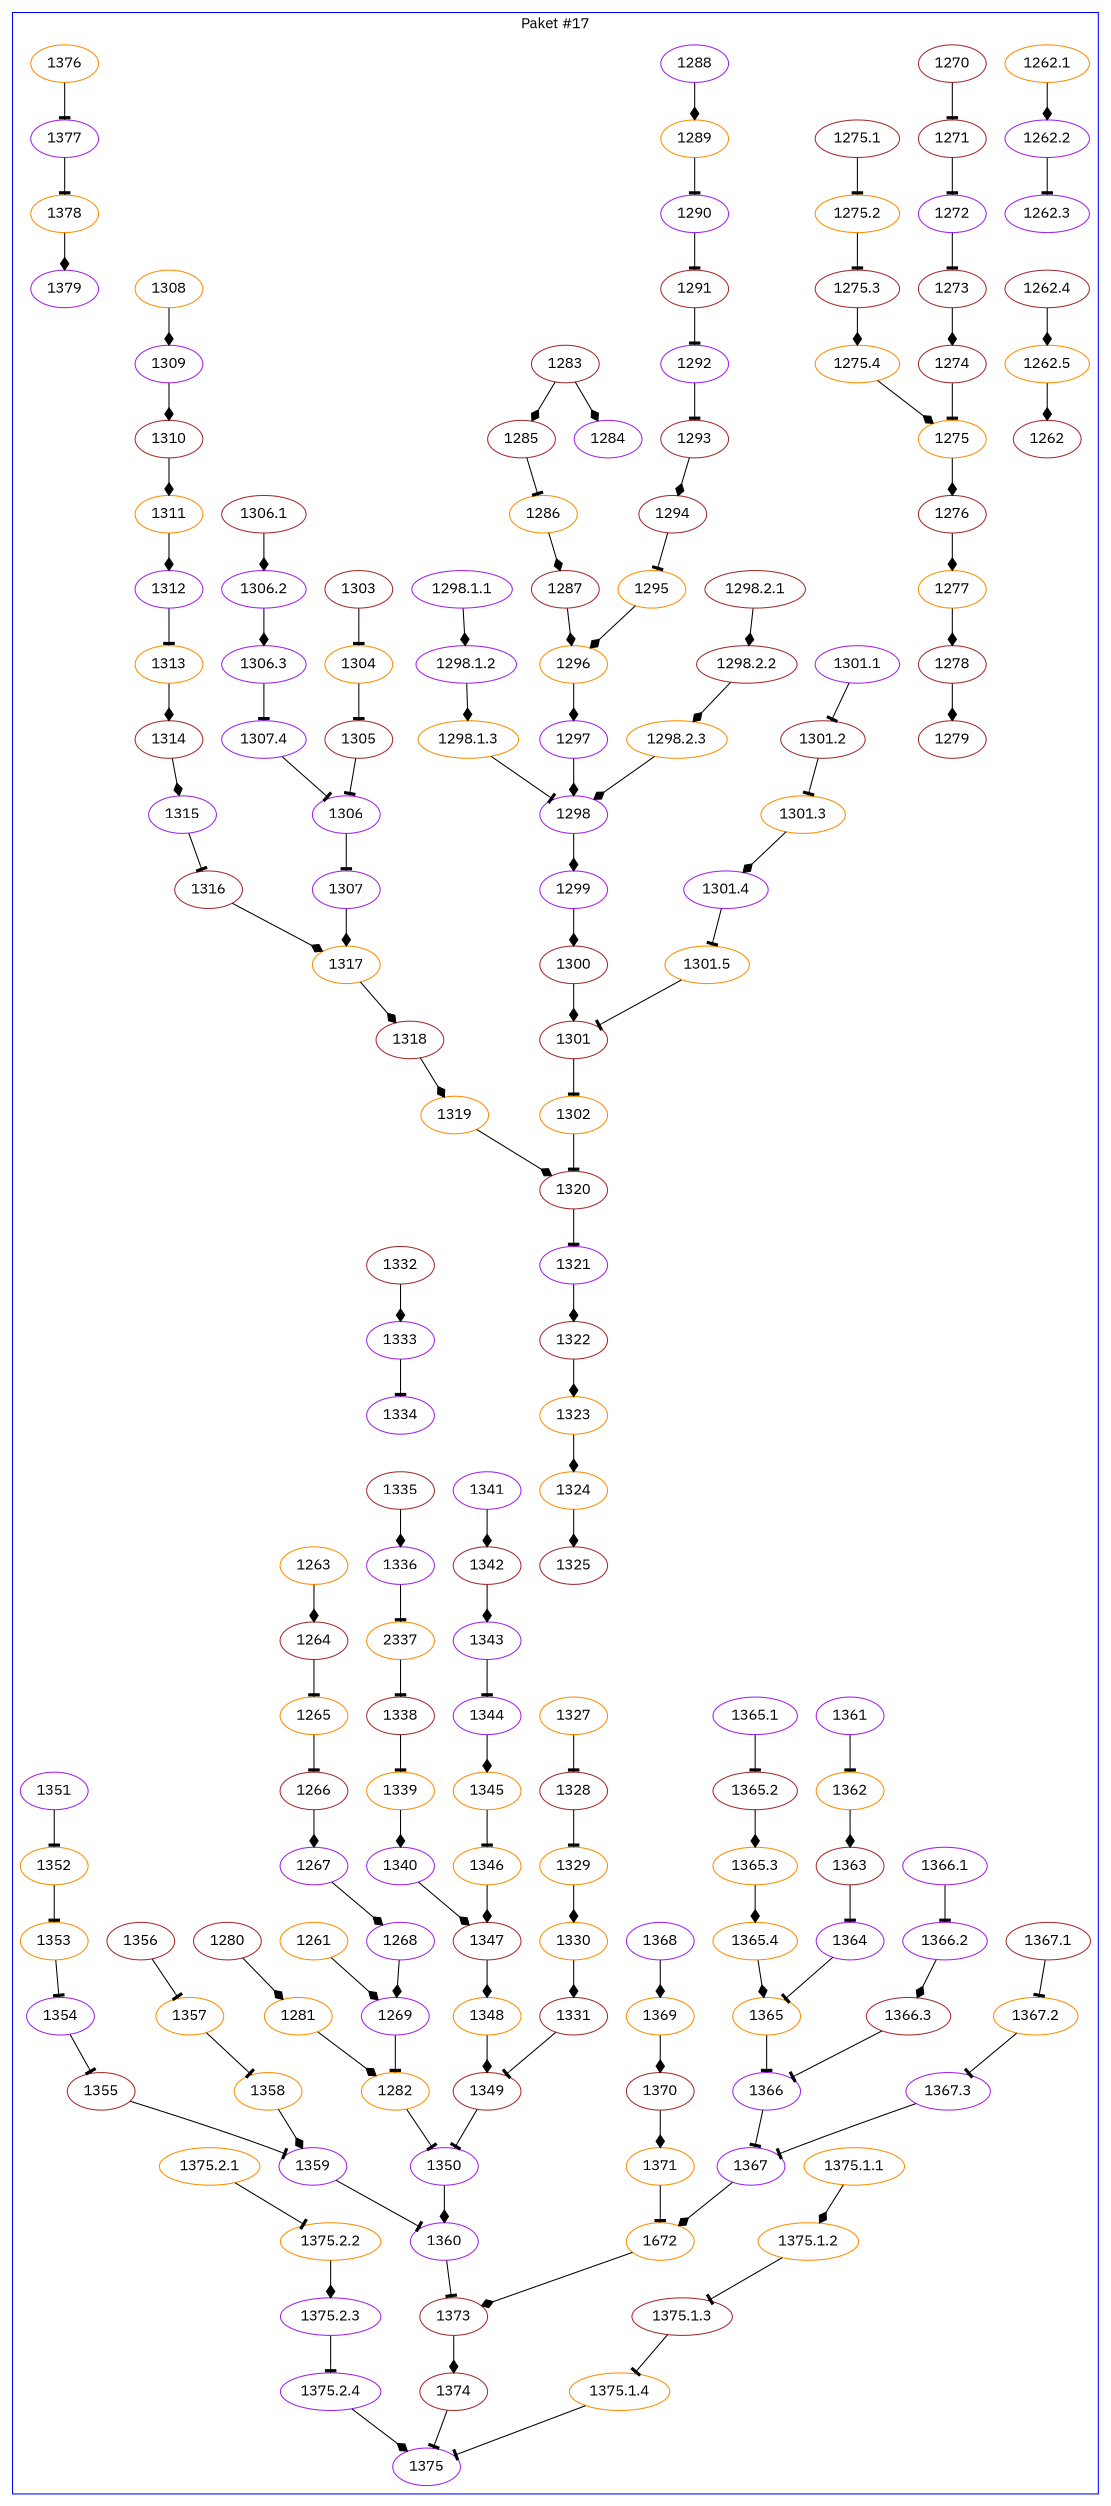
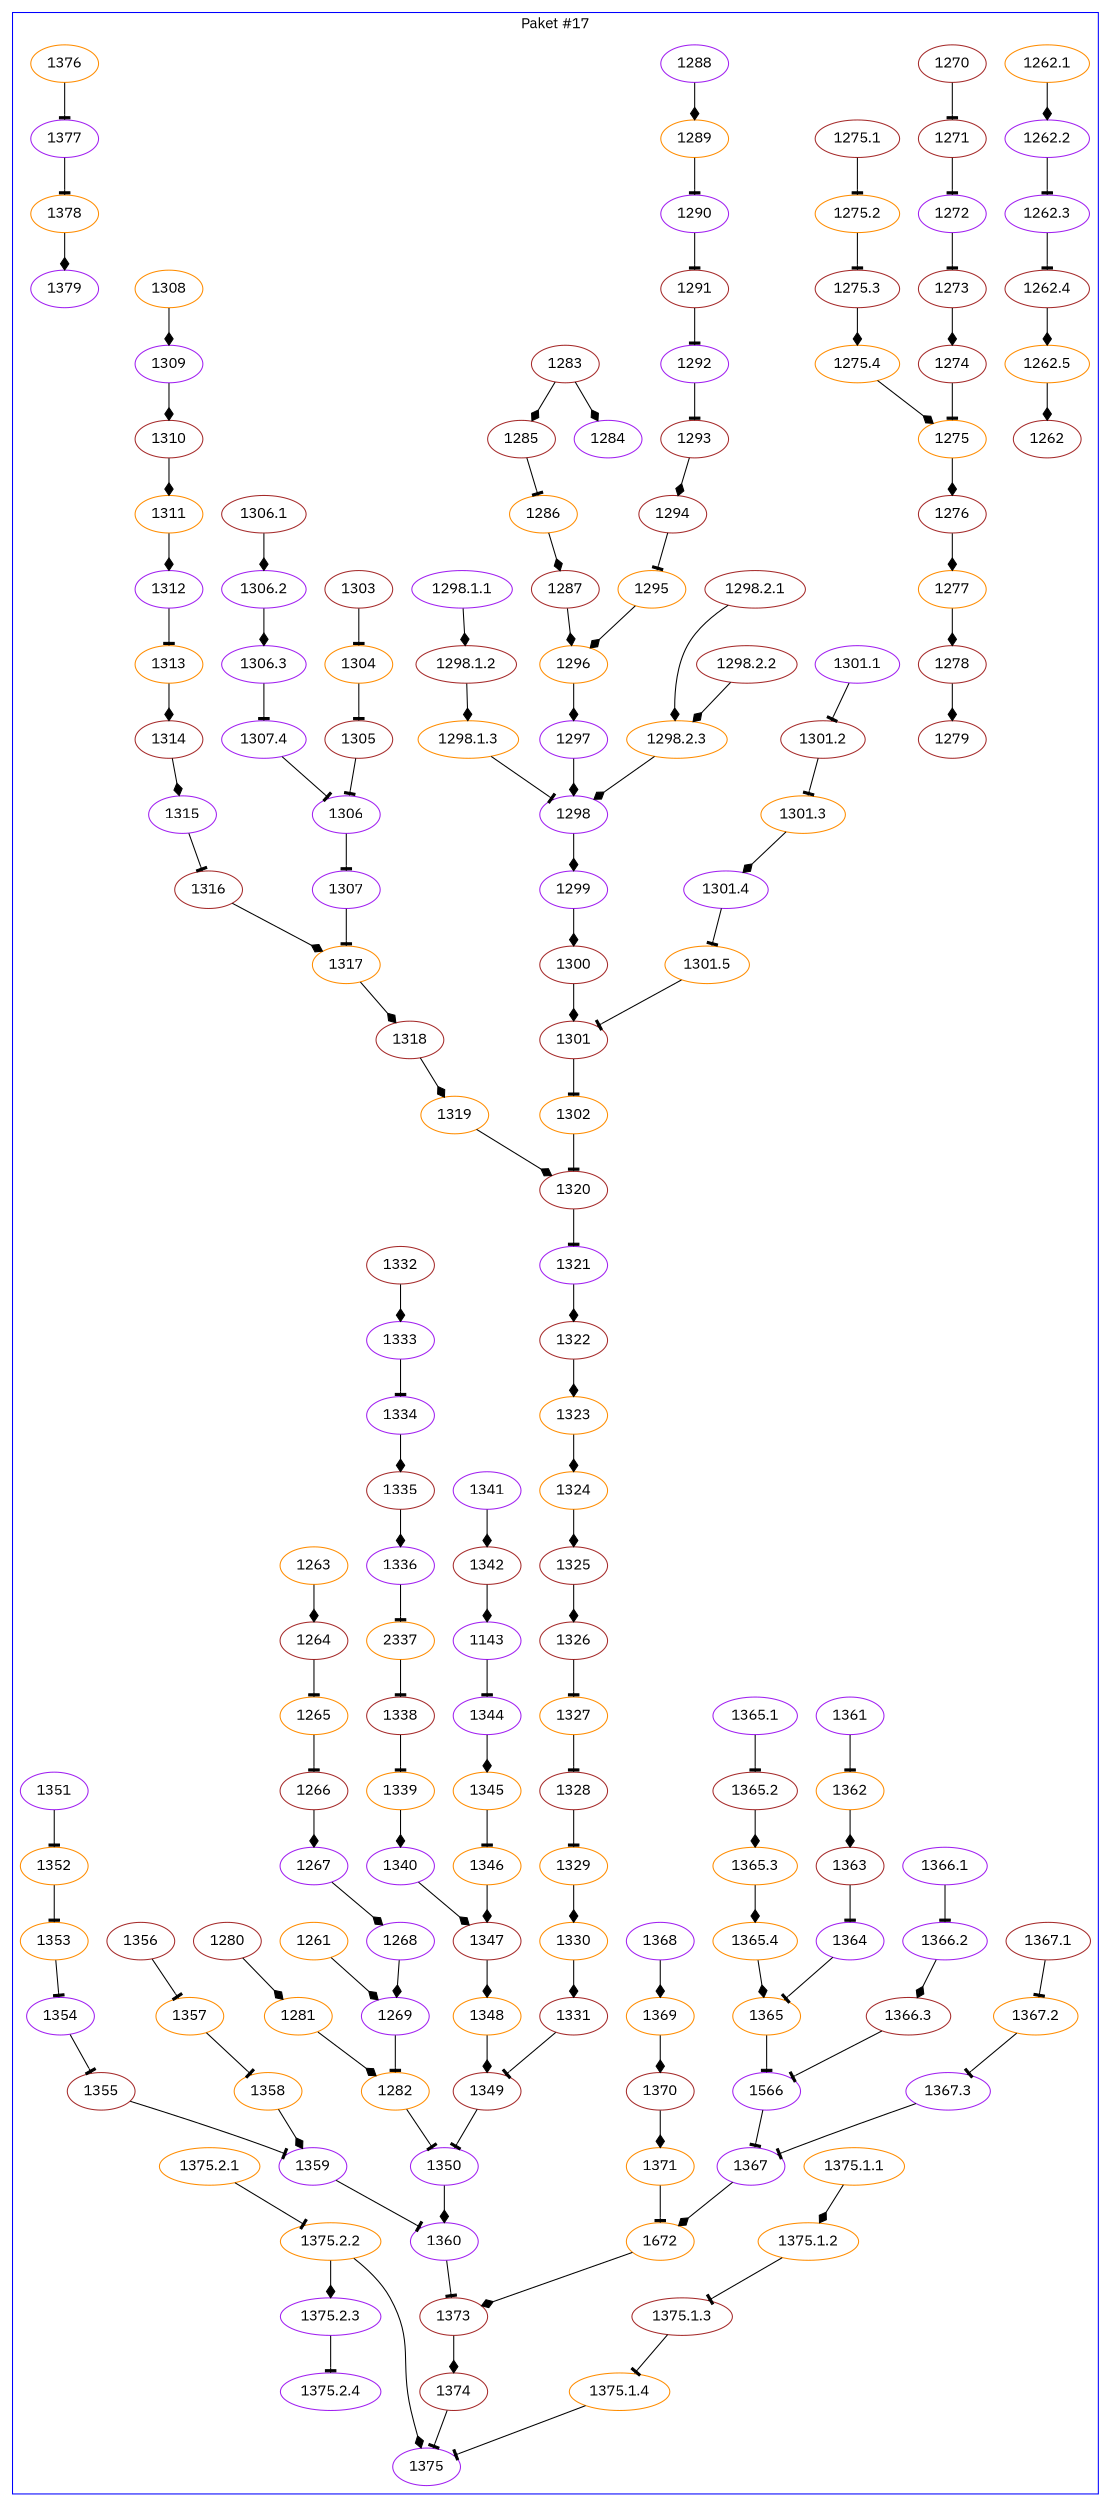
edge "1262.3" -> "1262.4": added
edge "1298.2.1" -> "1298.2.2": now "1298.2.1" -> "1298.2.3"
node "1298.1.2": color purple -> brown
edge "1307" -> "1317": arrowhead diamond -> tee
edge "1334" -> "1335": added
node "1343": label "1343" -> "1143"
node "1326": added
node "1366": label "1366" -> "1566"
edge "1375.2.4" -> "1375": now "1375.2.2" -> "1375"
